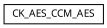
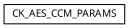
node "CK_AES_CCM_AES": label "CK_AES_CCM_AES" -> "CK_AES_CCM_PARAMS"
